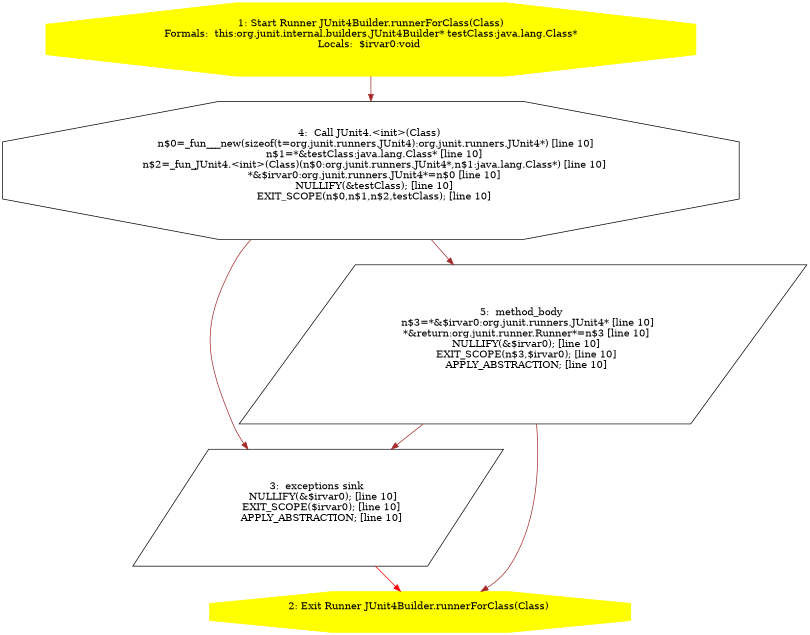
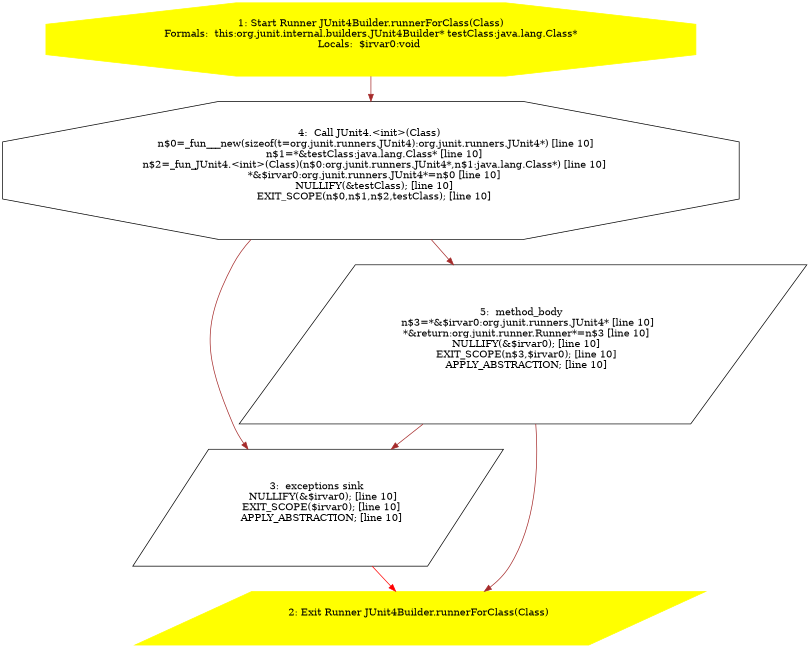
node "2: Exit Runner JUnit4Builder.runnerForClass(Class)": shape octagon -> parallelogram
